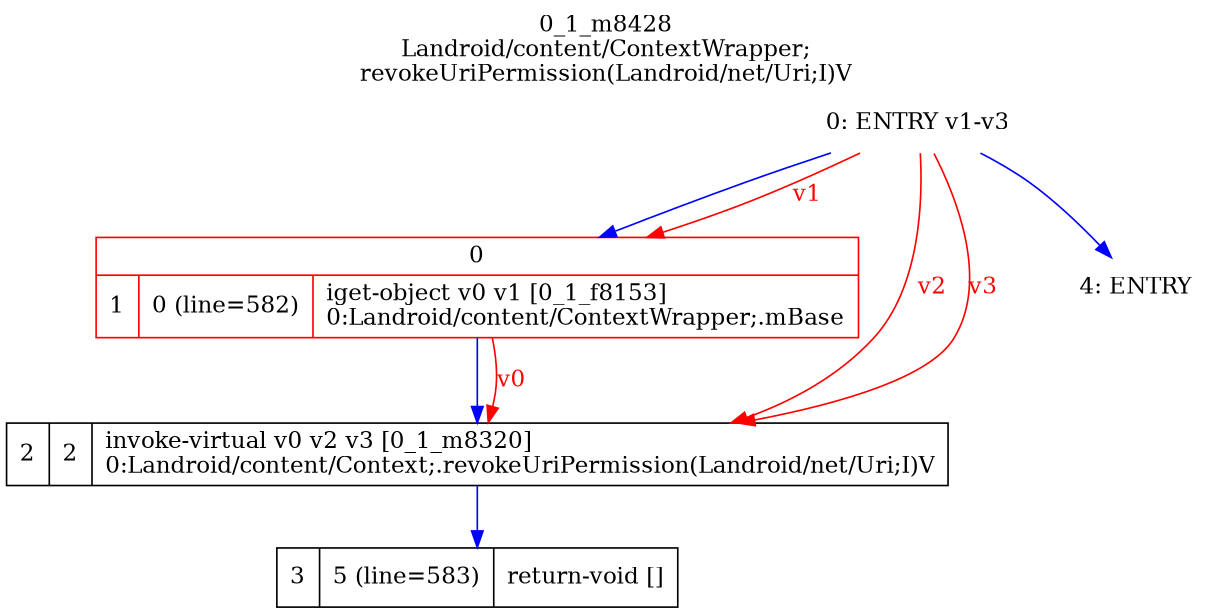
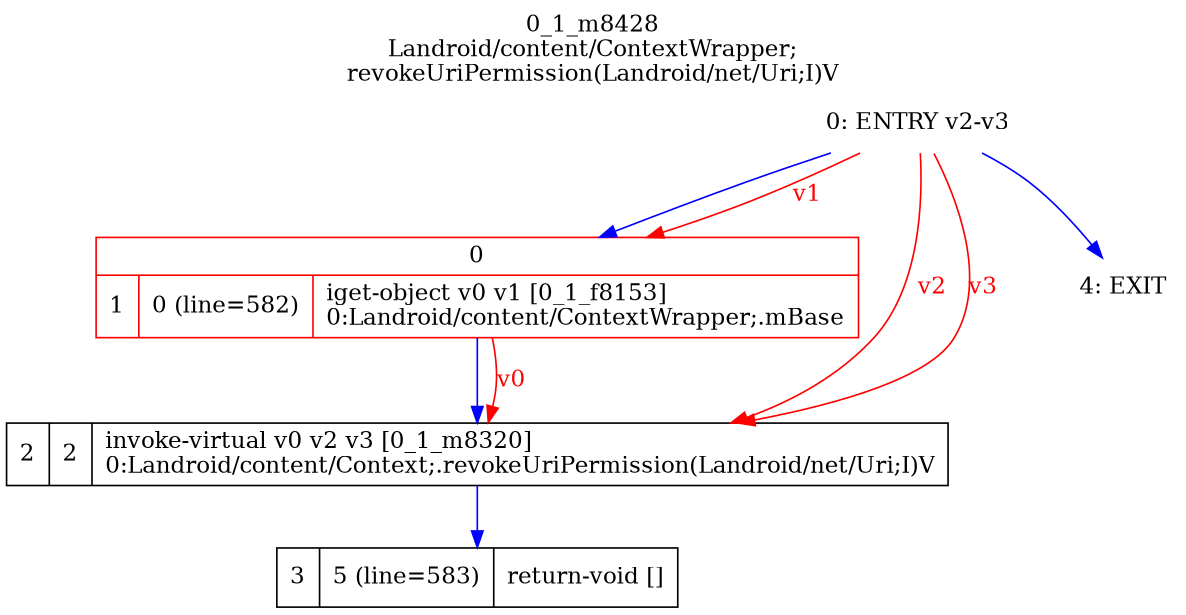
node "0: ENTRY v1-v3": label "0: ENTRY v1-v3" -> "0: ENTRY v2-v3"
node "4: ENTRY": label "4: ENTRY" -> "4: EXIT"
